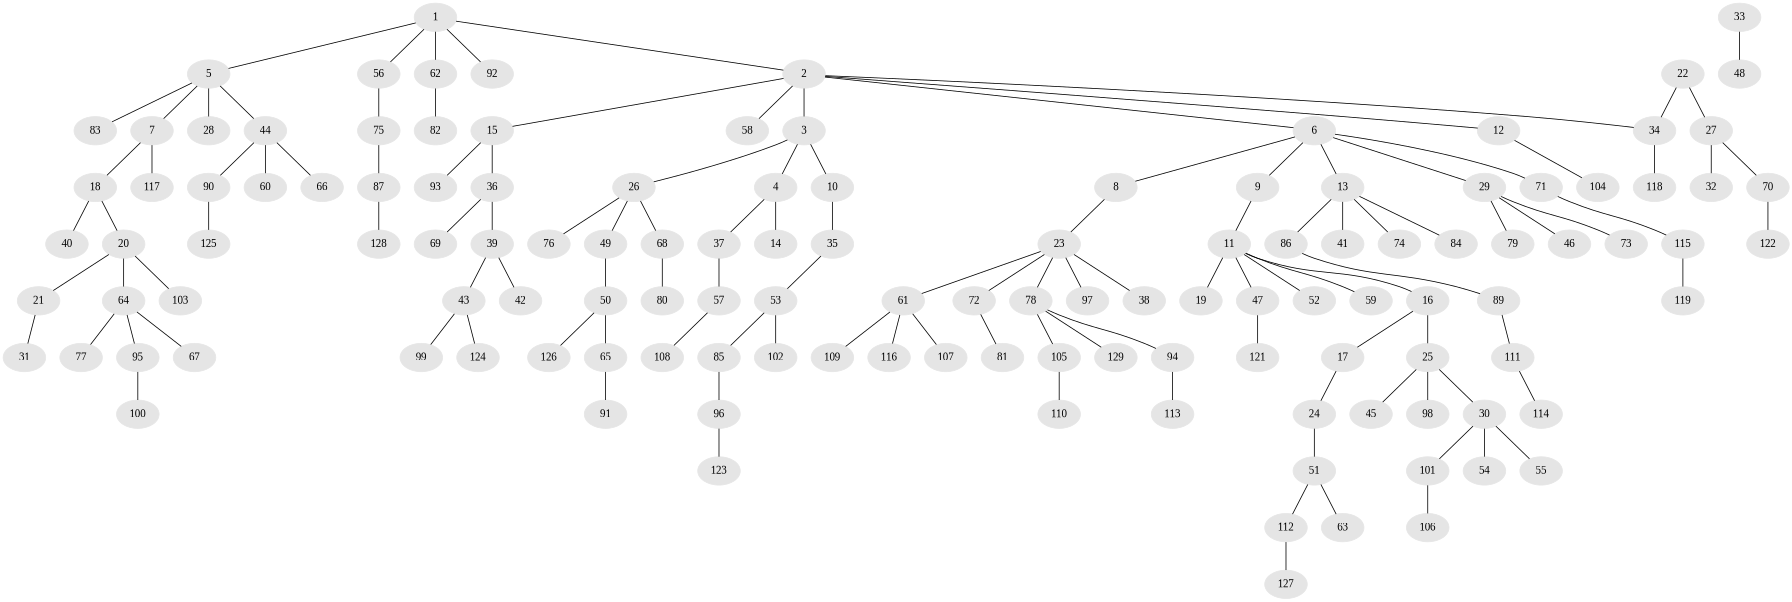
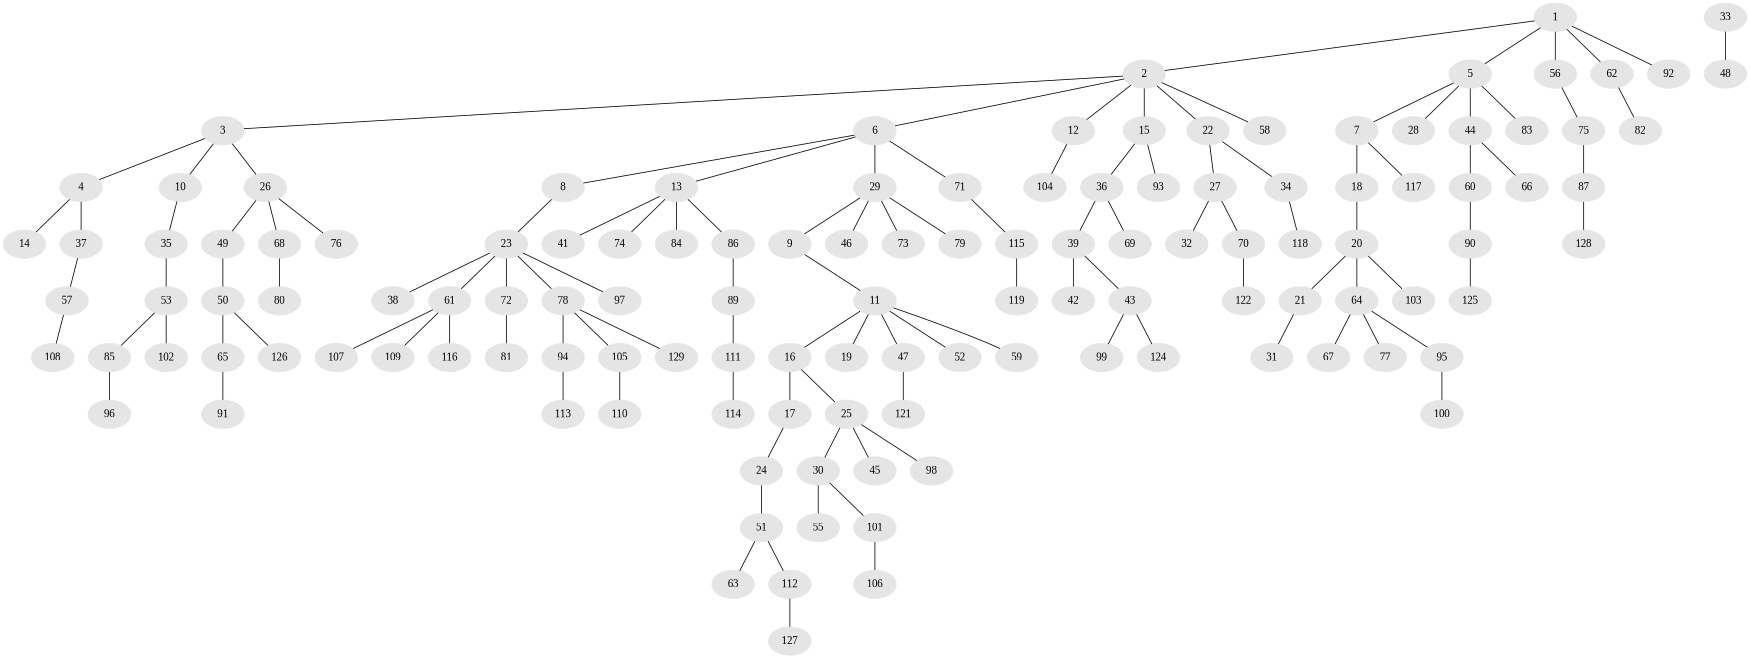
edge "2" -- "34": now "2" -- "22"
edge "44" -- "90": now "60" -- "90"
edge "6" -- "9": now "29" -- "9"
node "40": removed
node "123": removed
node "54": removed
